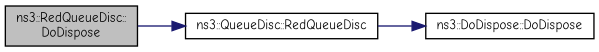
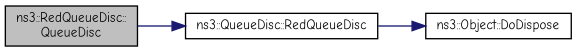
node "ns3::RedQueueDisc:: DoDispose": label "ns3::RedQueueDisc:: DoDispose" -> "ns3::RedQueueDisc:: QueueDisc"
node "ns3::DoDispose::DoDispose": label "ns3::DoDispose::DoDispose" -> "ns3::Object::DoDispose"
